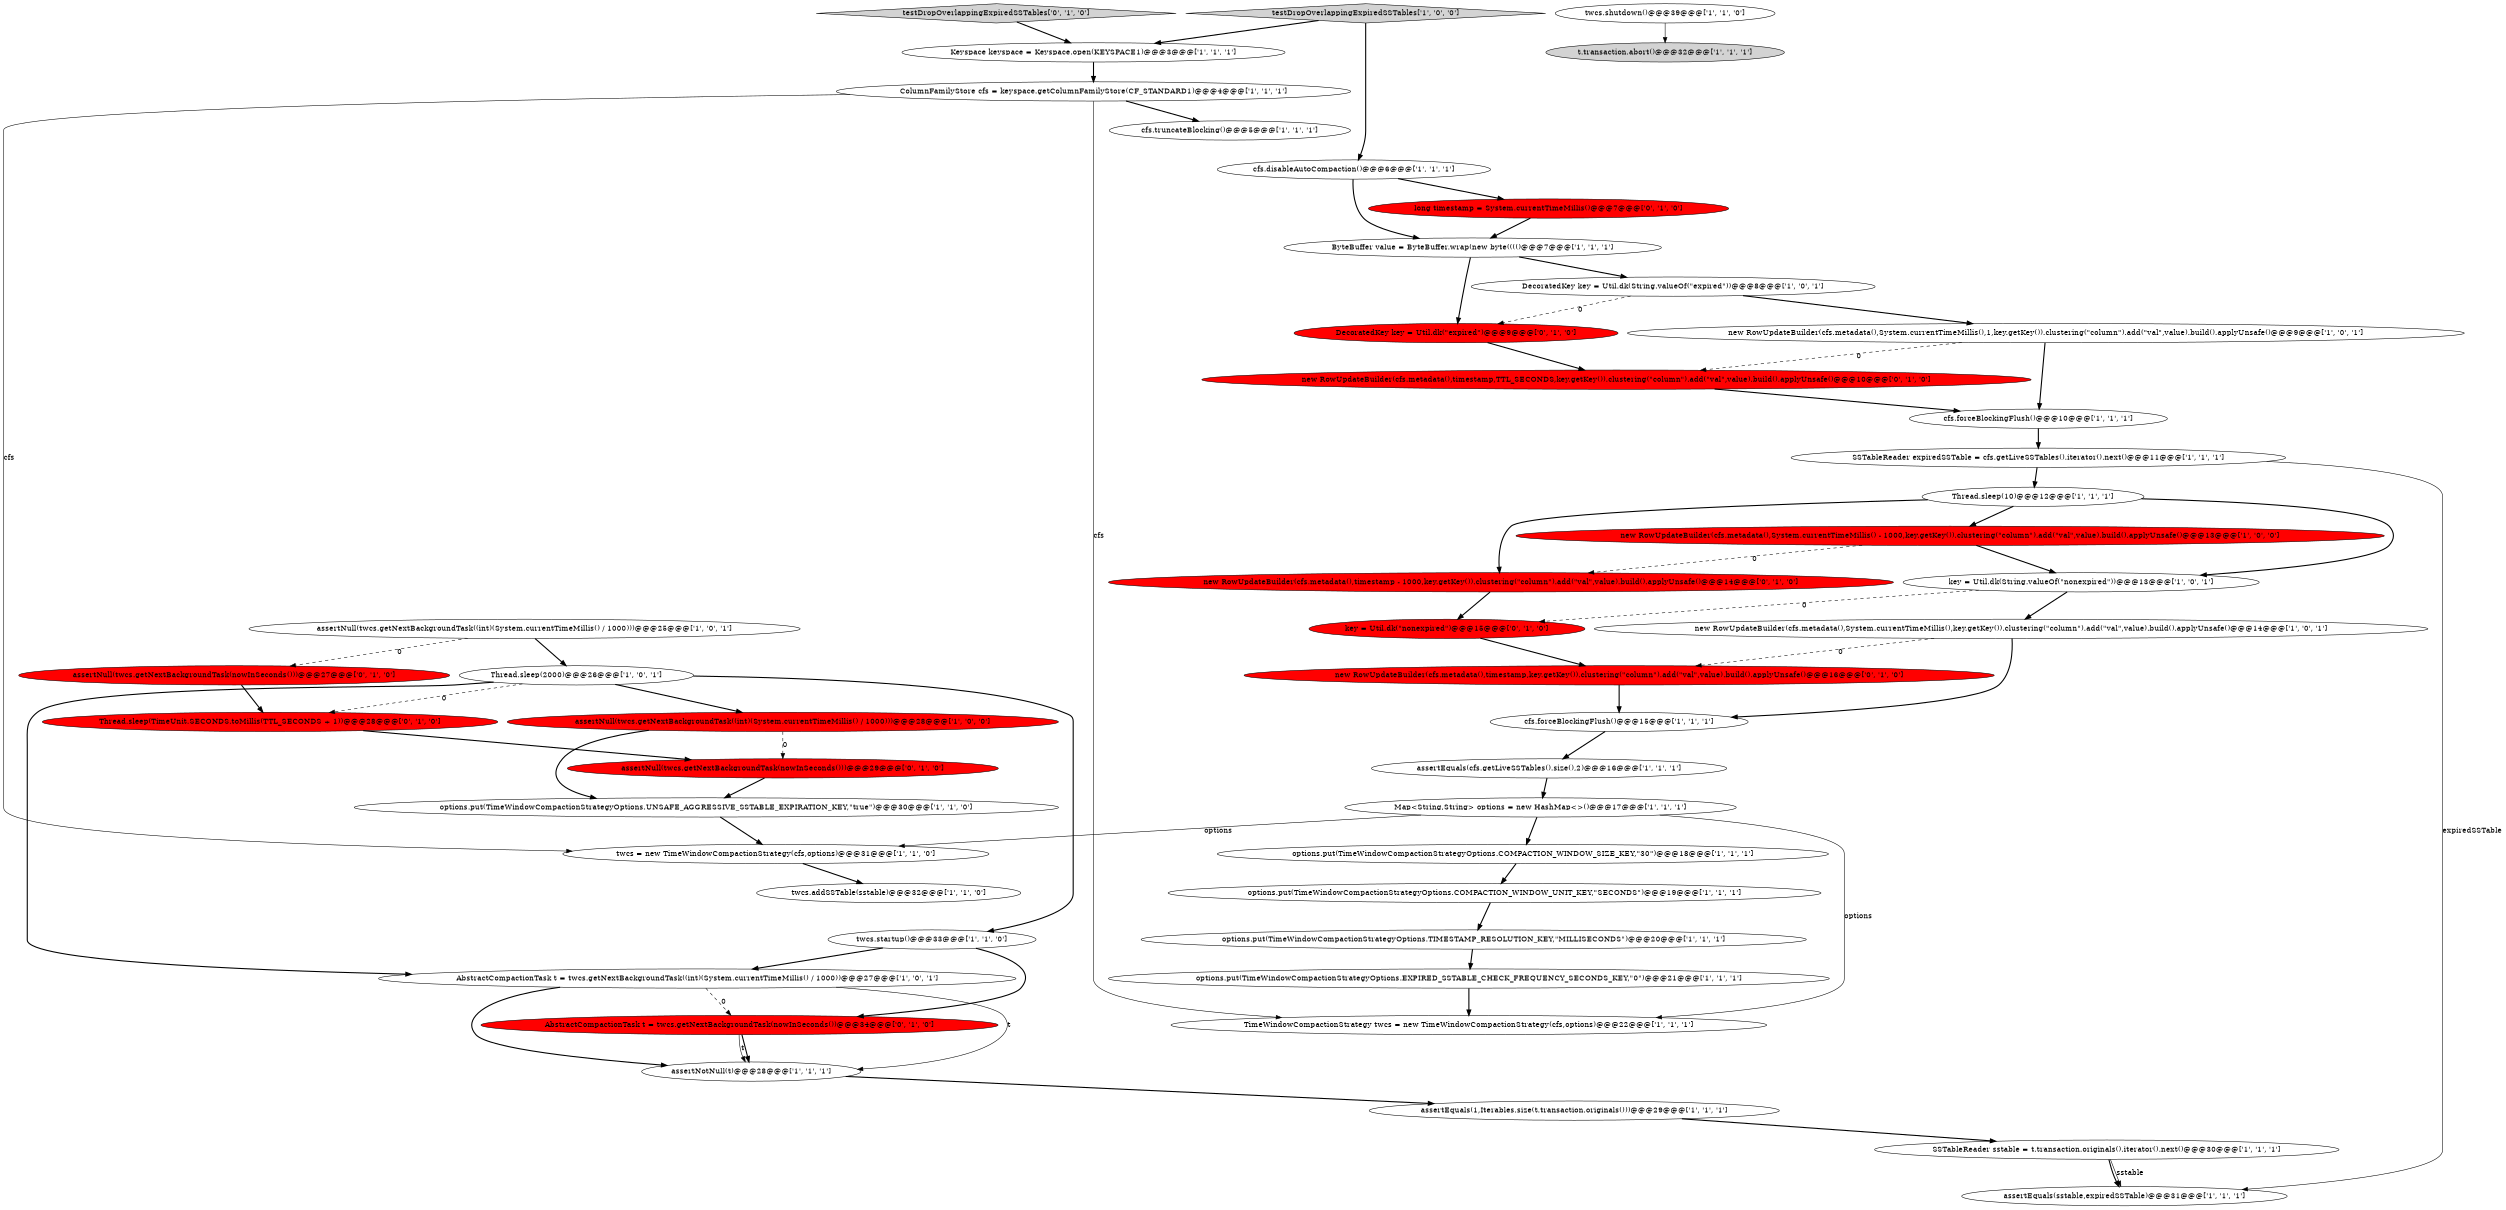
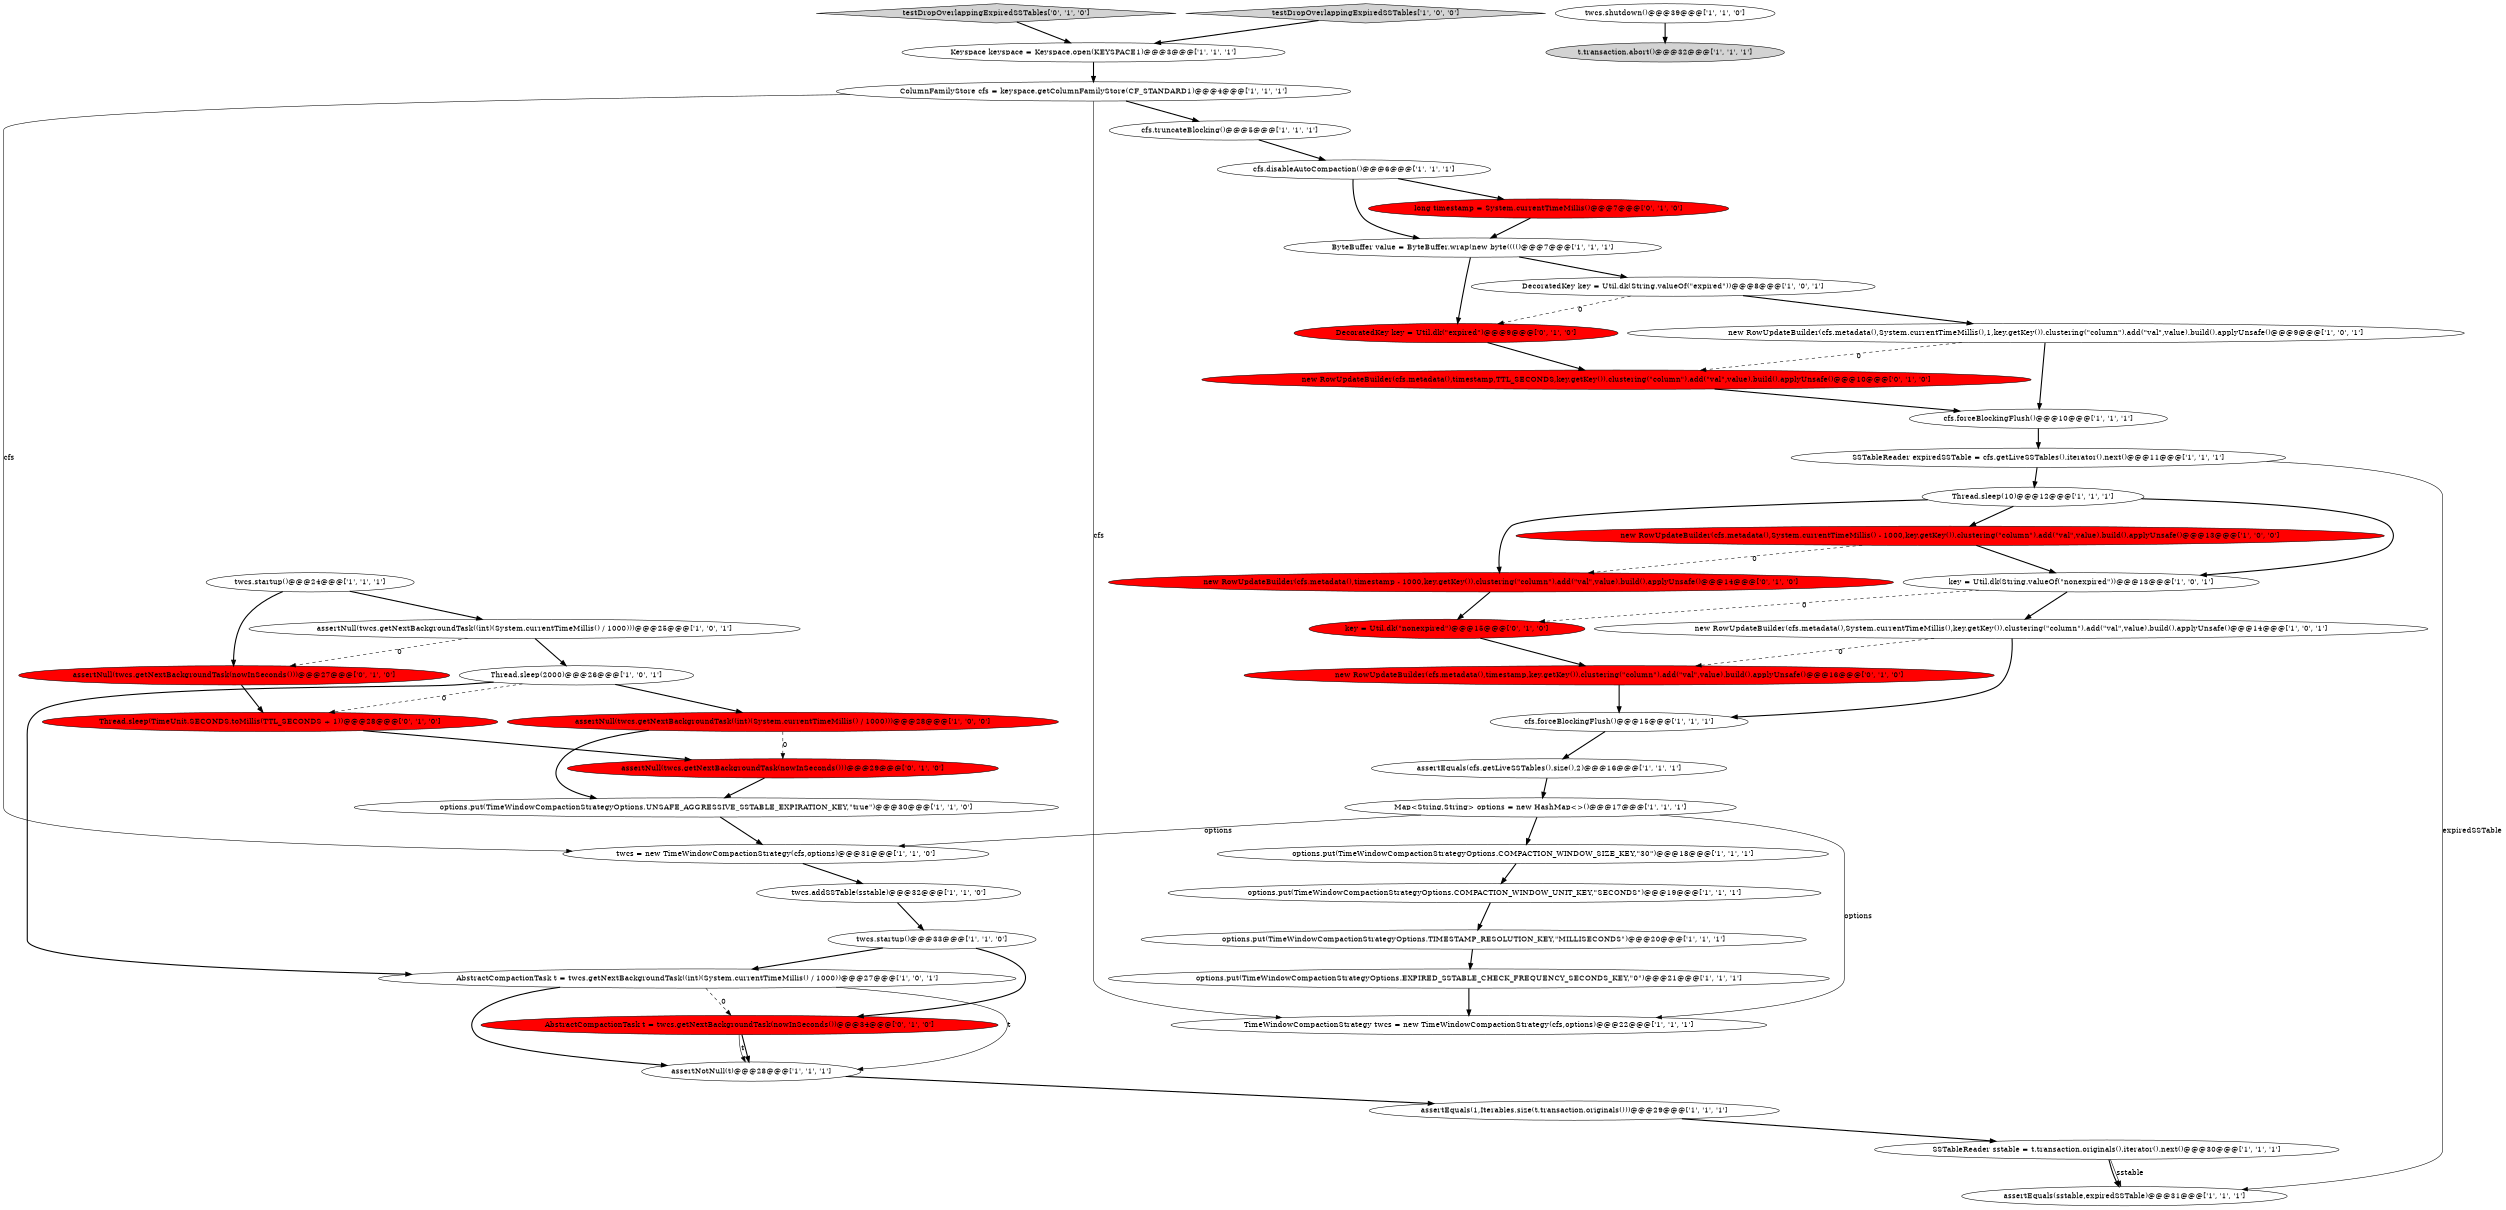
edge "twcs.shutdown()@@@39@@@['1', '1', '0']" -> "t.transaction.abort()@@@32@@@['1', '1', '1']": style solid -> bold
edge "testDropOverlappingExpiredSSTables['1', '0', '0']" -> "cfs.disableAutoCompaction()@@@6@@@['1', '1', '1']": now "cfs.truncateBlocking()@@@5@@@['1', '1', '1']" -> "cfs.disableAutoCompaction()@@@6@@@['1', '1', '1']"
node "twcs.startup()@@@24@@@['1', '1', '1']": added
edge "Thread.sleep(2000)@@@26@@@['1', '0', '1']" -> "twcs.startup()@@@33@@@['1', '1', '0']": now "twcs.addSSTable(sstable)@@@32@@@['1', '1', '0']" -> "twcs.startup()@@@33@@@['1', '1', '0']"
